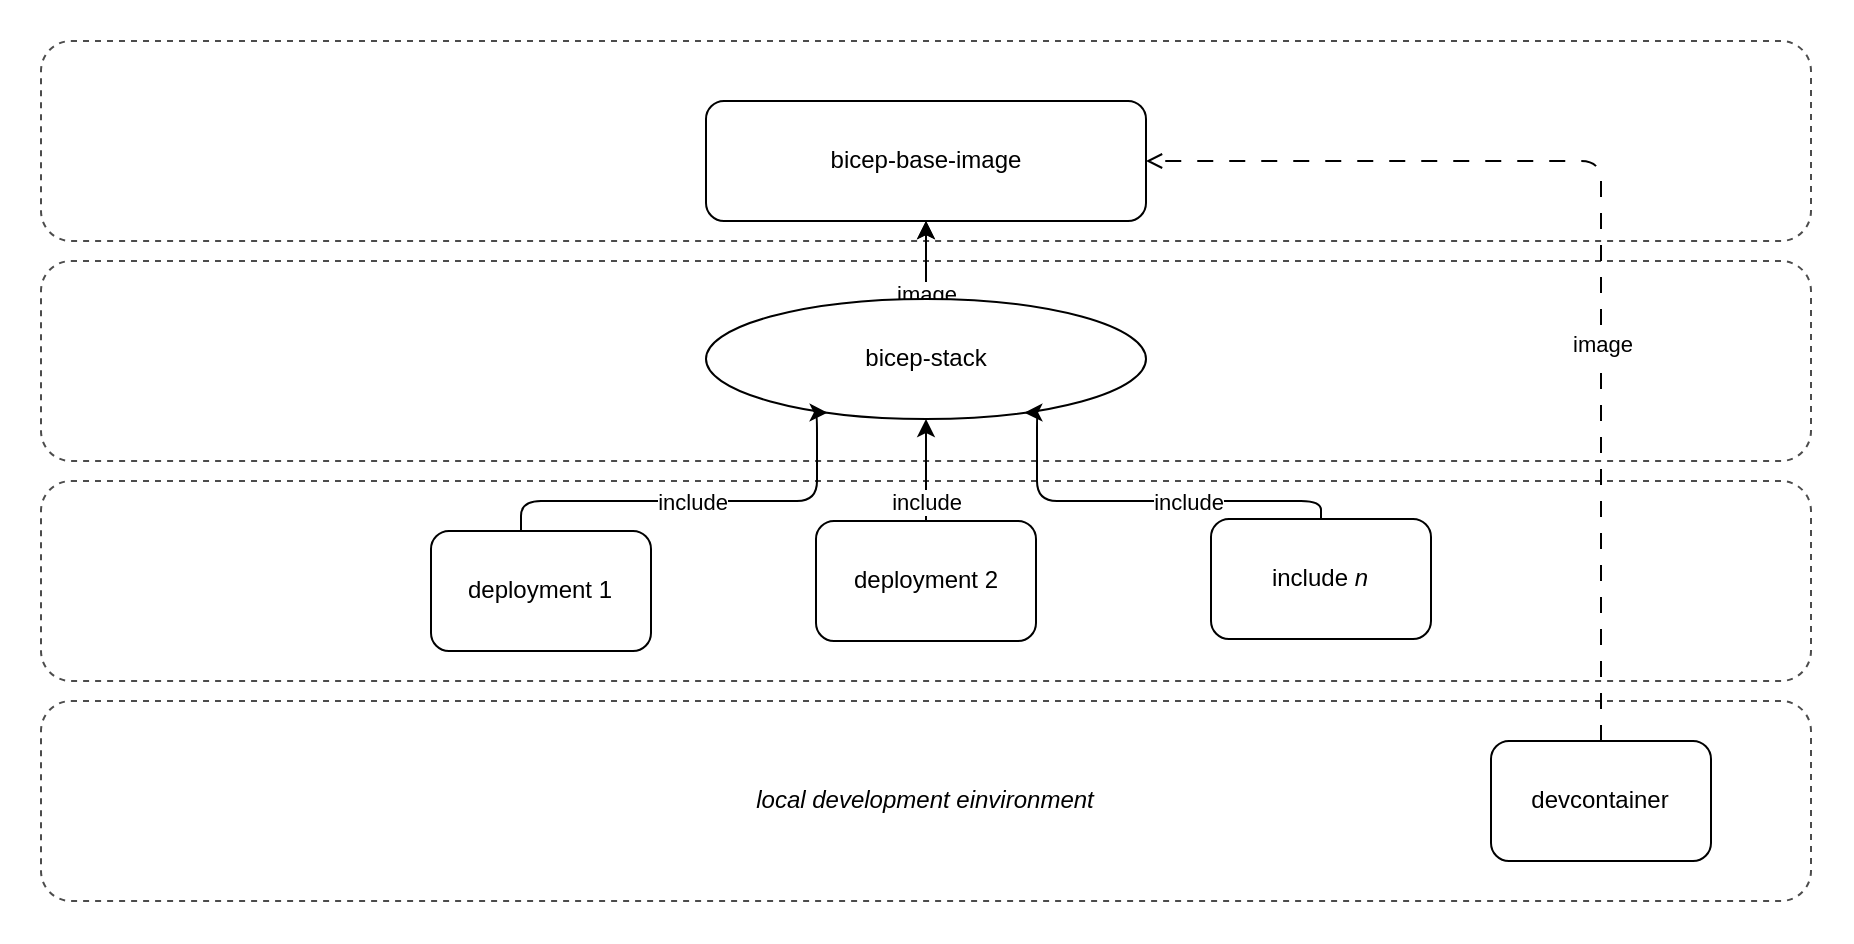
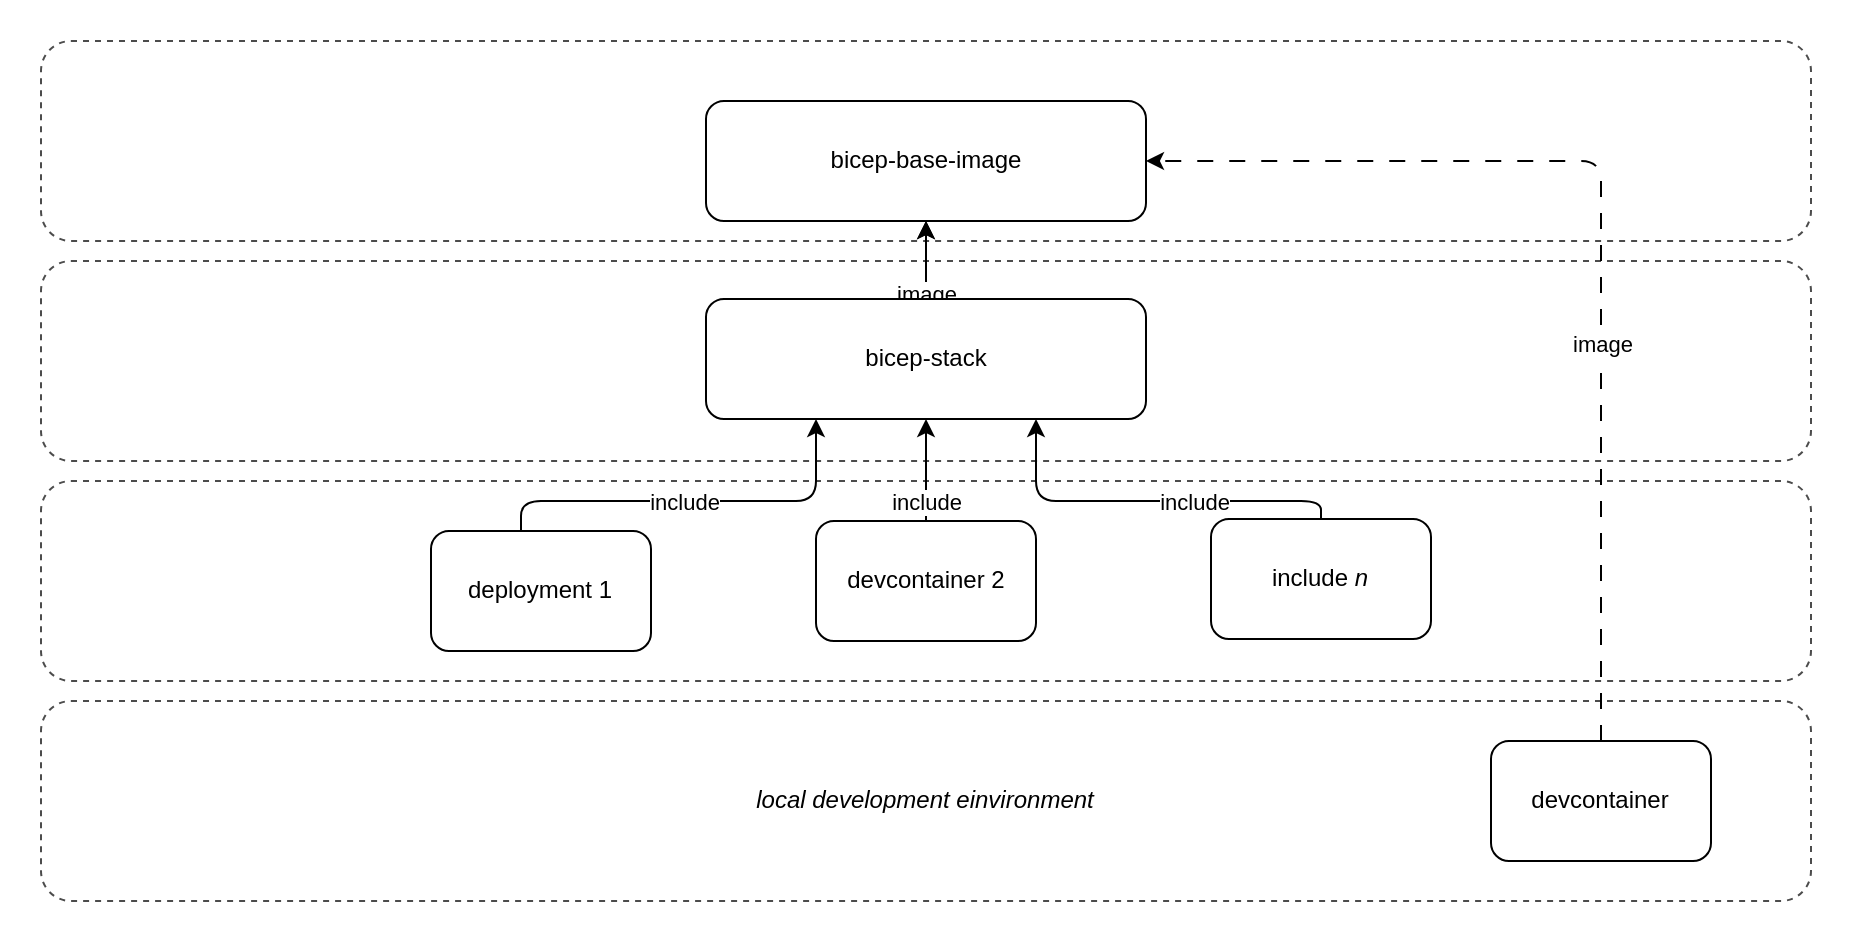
edge "devcontainer" -> "bicep-base-image": arrowhead open -> classic
node "bicep-stack": shape ellipse -> rounded rectangle
node "deployment 2": label "deployment 2" -> "devcontainer 2"
